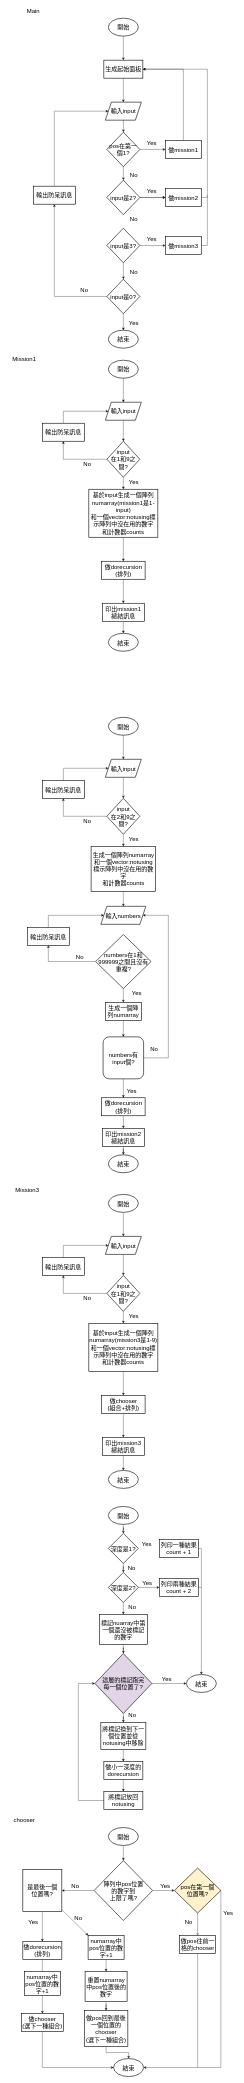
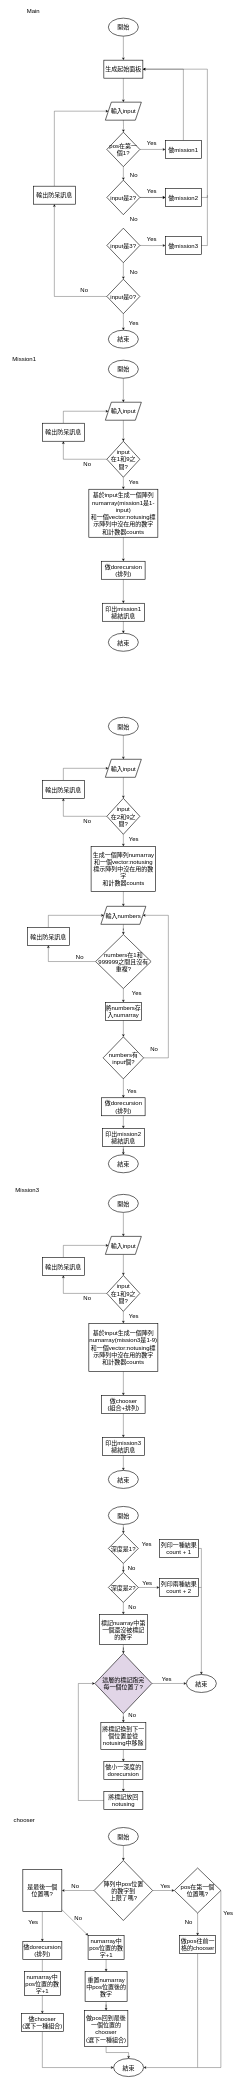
edge "輸入numbers" -> "numbers在1和999999之間且沒有重複?": added
node "生成一個陣列numarray": label "生成一個陣列numarray" -> "將numbers存入numarray"
node "numbers有input個?": shape rounded rectangle -> diamond
node "pos在第一個 位置嗎?": fillcolor #fff2cc -> #ffffff
edge "pos在第一個 位置嗎?" -> "做pos往前一格的chooser": arrowhead open -> classic
